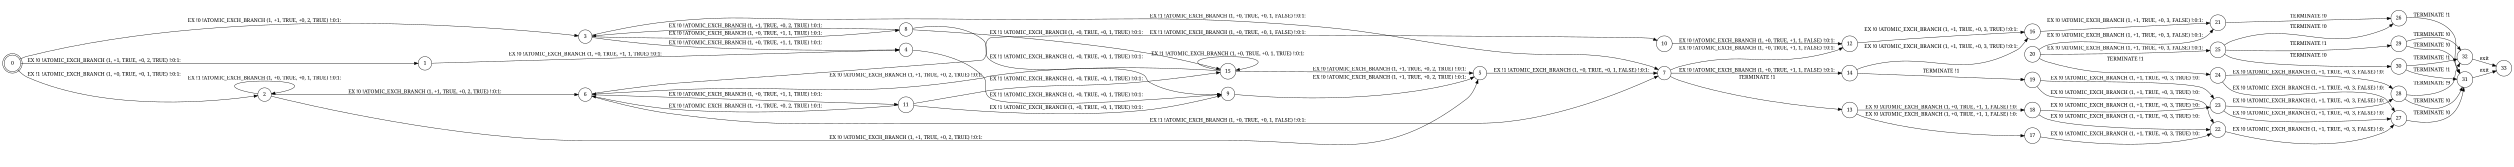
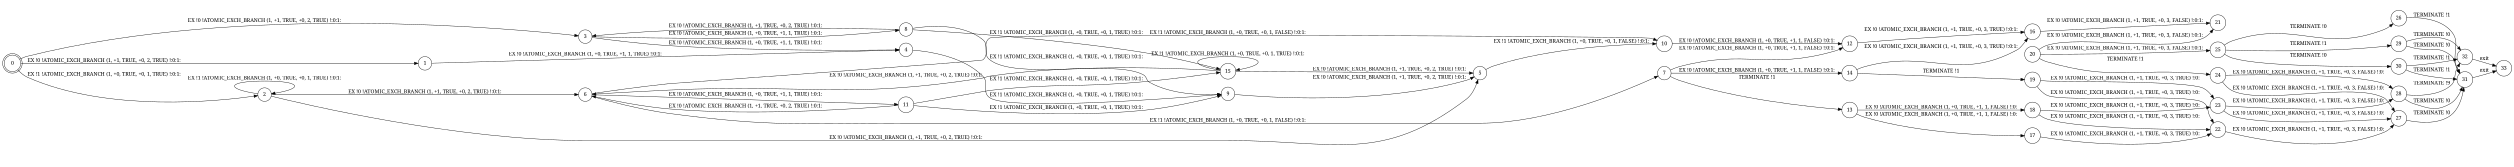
edge "3" -> "7": removed, label "EX !1 !ATOMIC_EXCH_BRANCH (1, +0, TRUE, +0, 1, FALSE) !:0:1:"
edge "21" -> "26": removed, label "TERMINATE !0"
edge "5" -> "7": now "5" -> "10"
